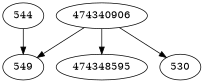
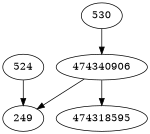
node "544": label "544" -> "524"
edge "474340906" -> "530": reversed
node "549": label "549" -> "249"
node "474348595": label "474348595" -> "474318595"
